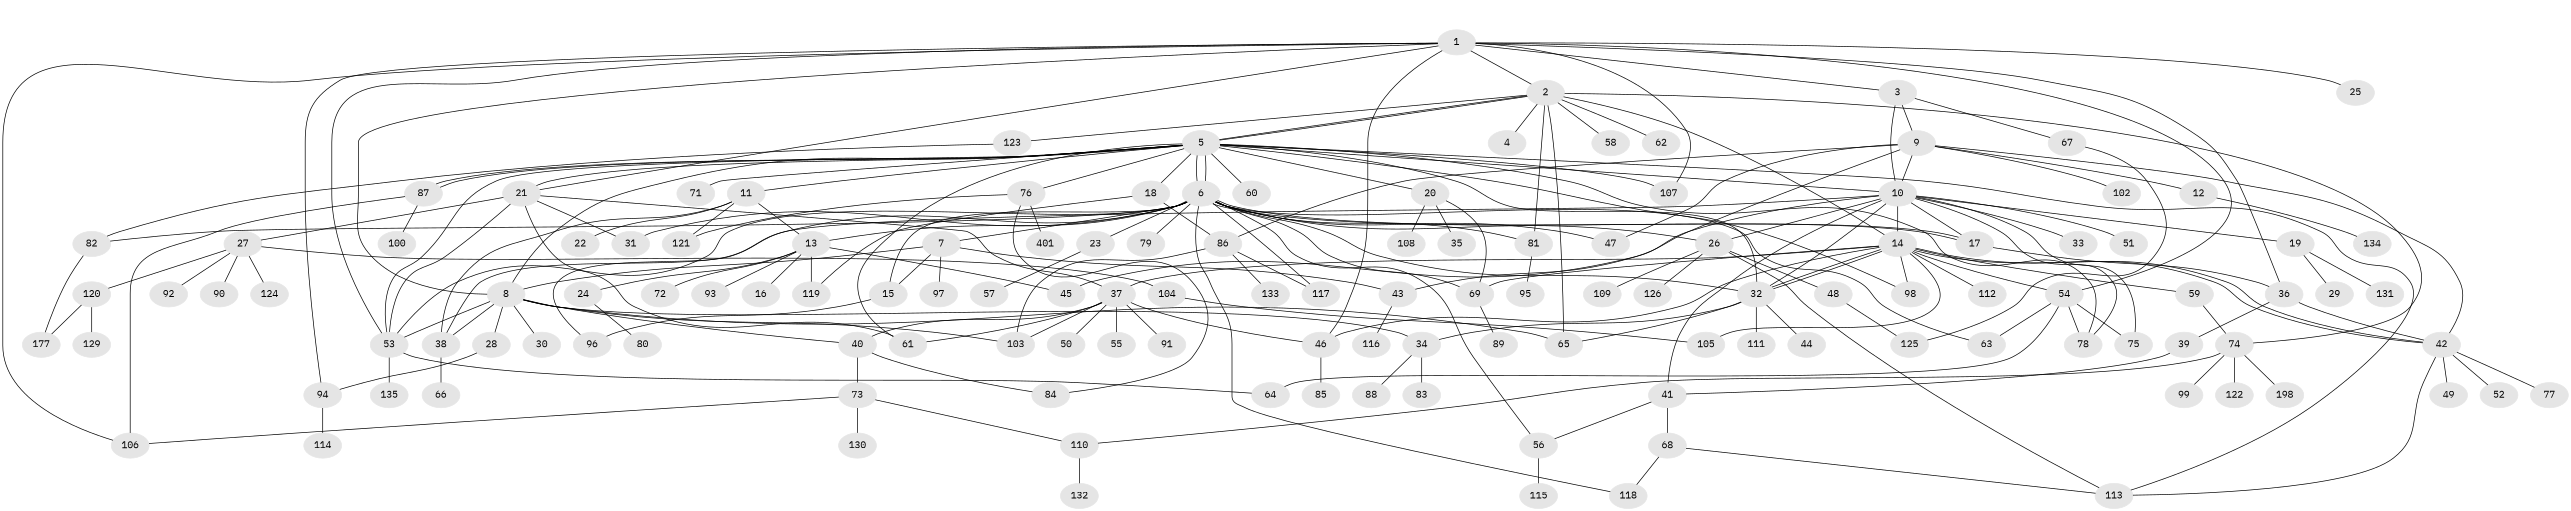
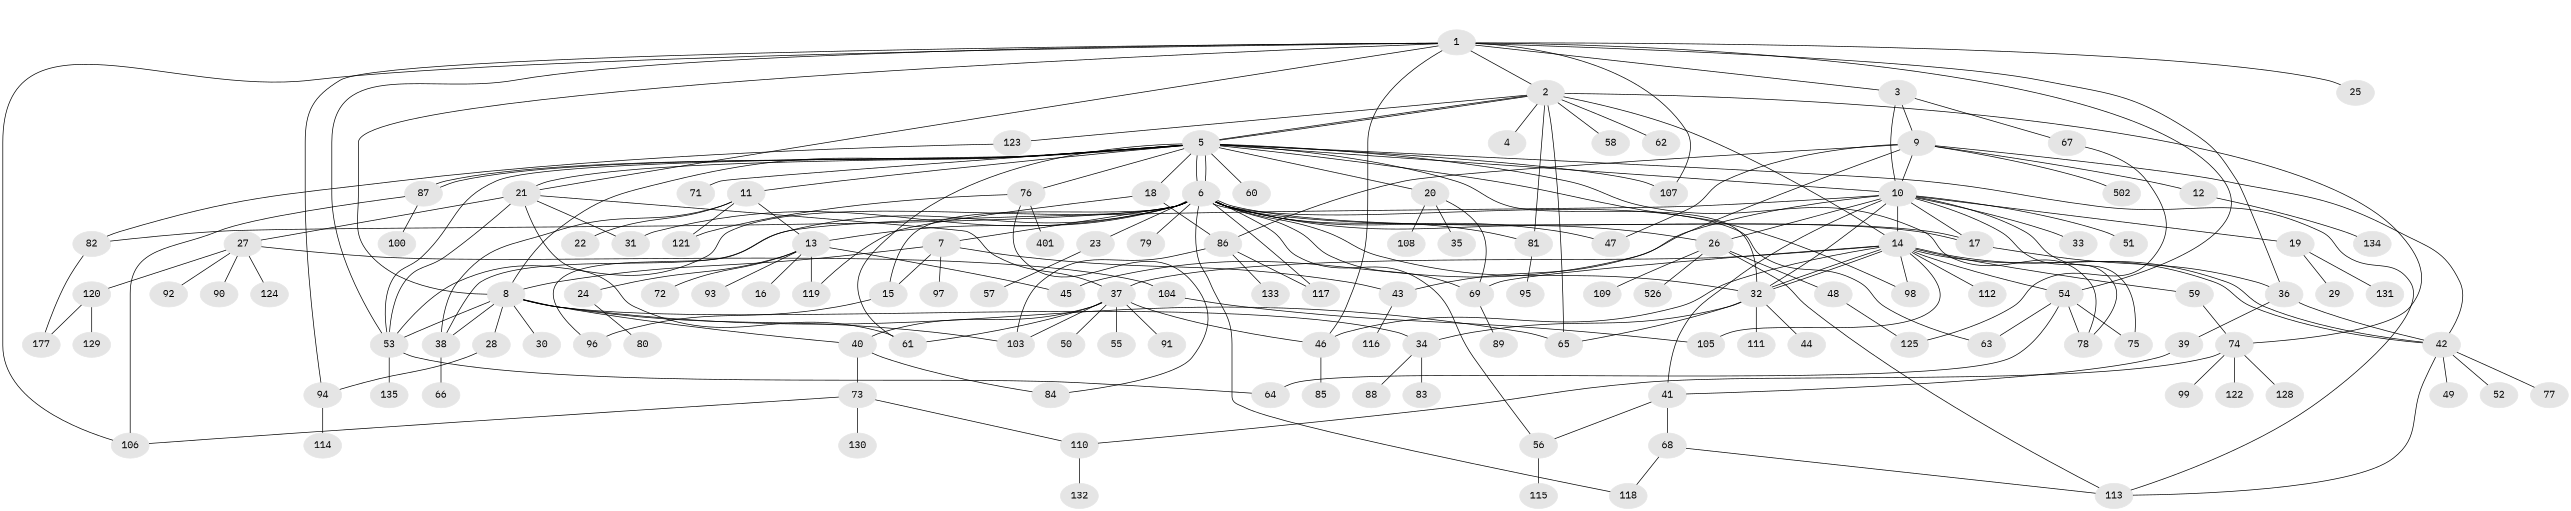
node "102": label "102" -> "502"
node "126": label "126" -> "526"
node "198": label "198" -> "128"
